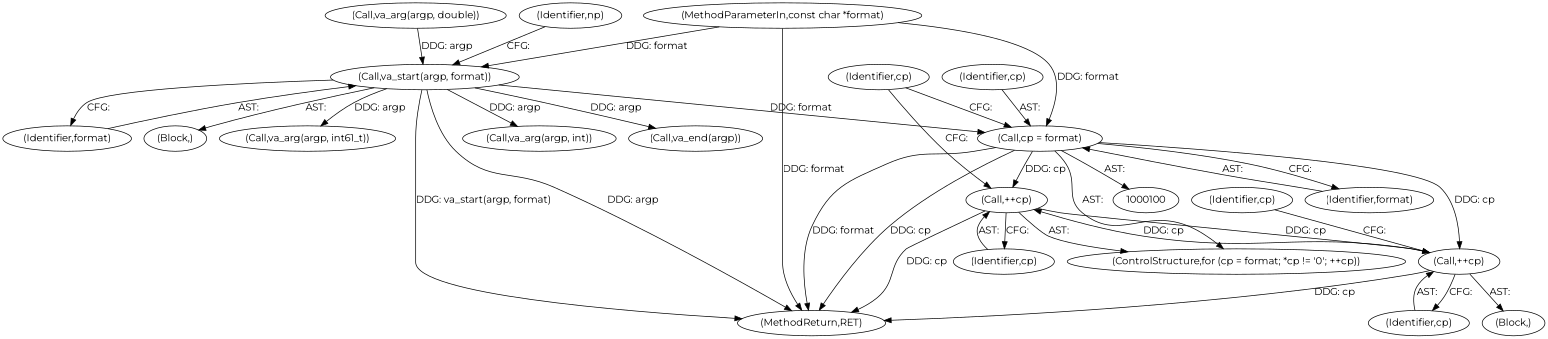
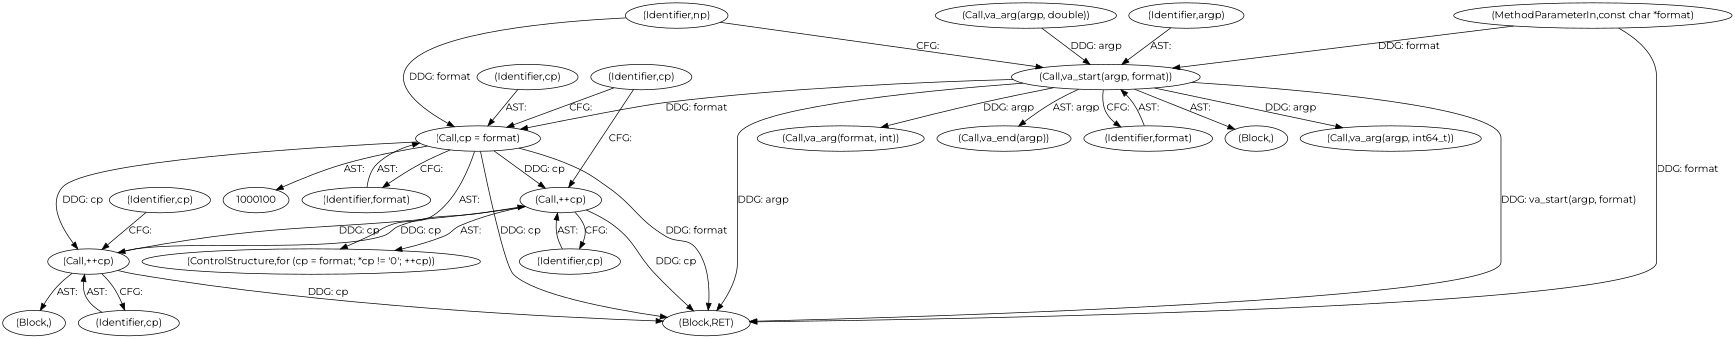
node "(Identifier,argp)": added
edge "(MethodParameterIn,const char *format)" -> "(Call,cp = format)": now "(Identifier,np)" -> "(Call,cp = format)"
edge "(Call,va_start(argp, format))" -> "(Call,va_end(argp))": label "DDG: argp" -> "AST: argp"
node "(Call,va_arg(argp, int61_t))": label "(Call,va_arg(argp, int61_t))" -> "(Call,va_arg(argp, int64_t))"
node "(Call,va_arg(argp, int))": label "(Call,va_arg(argp, int))" -> "(Call,va_arg(format, int))"
node "(MethodReturn,RET)": label "(MethodReturn,RET)" -> "(Block,RET)"
